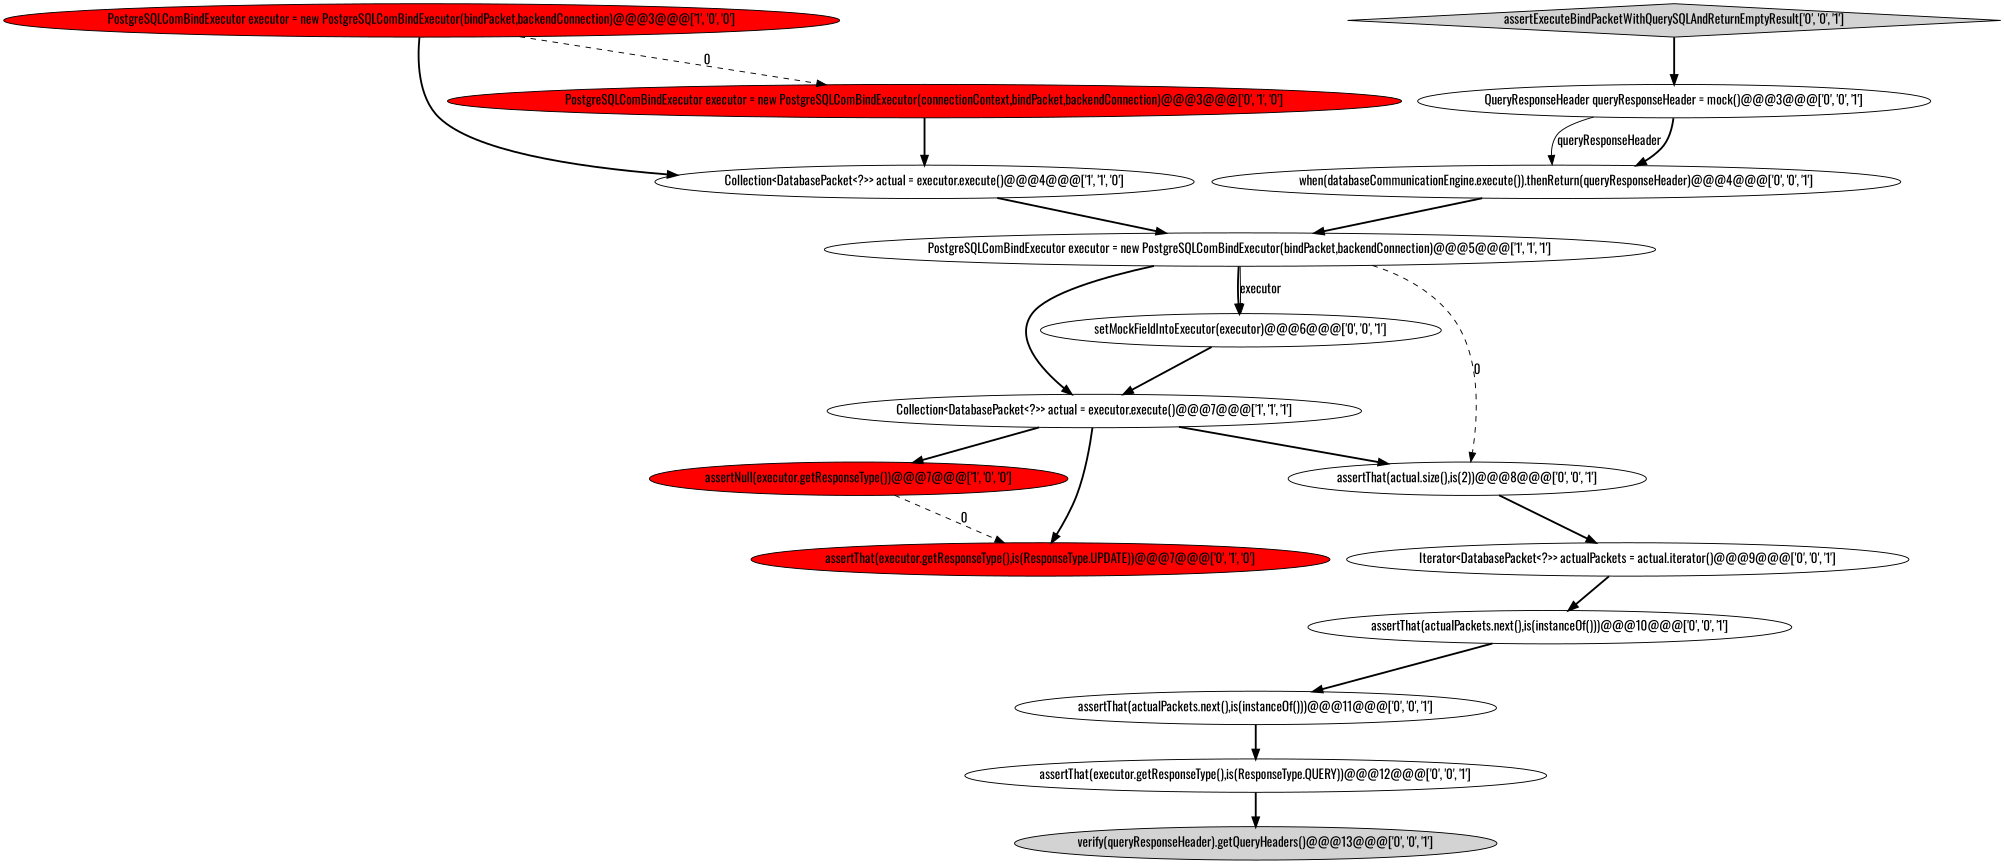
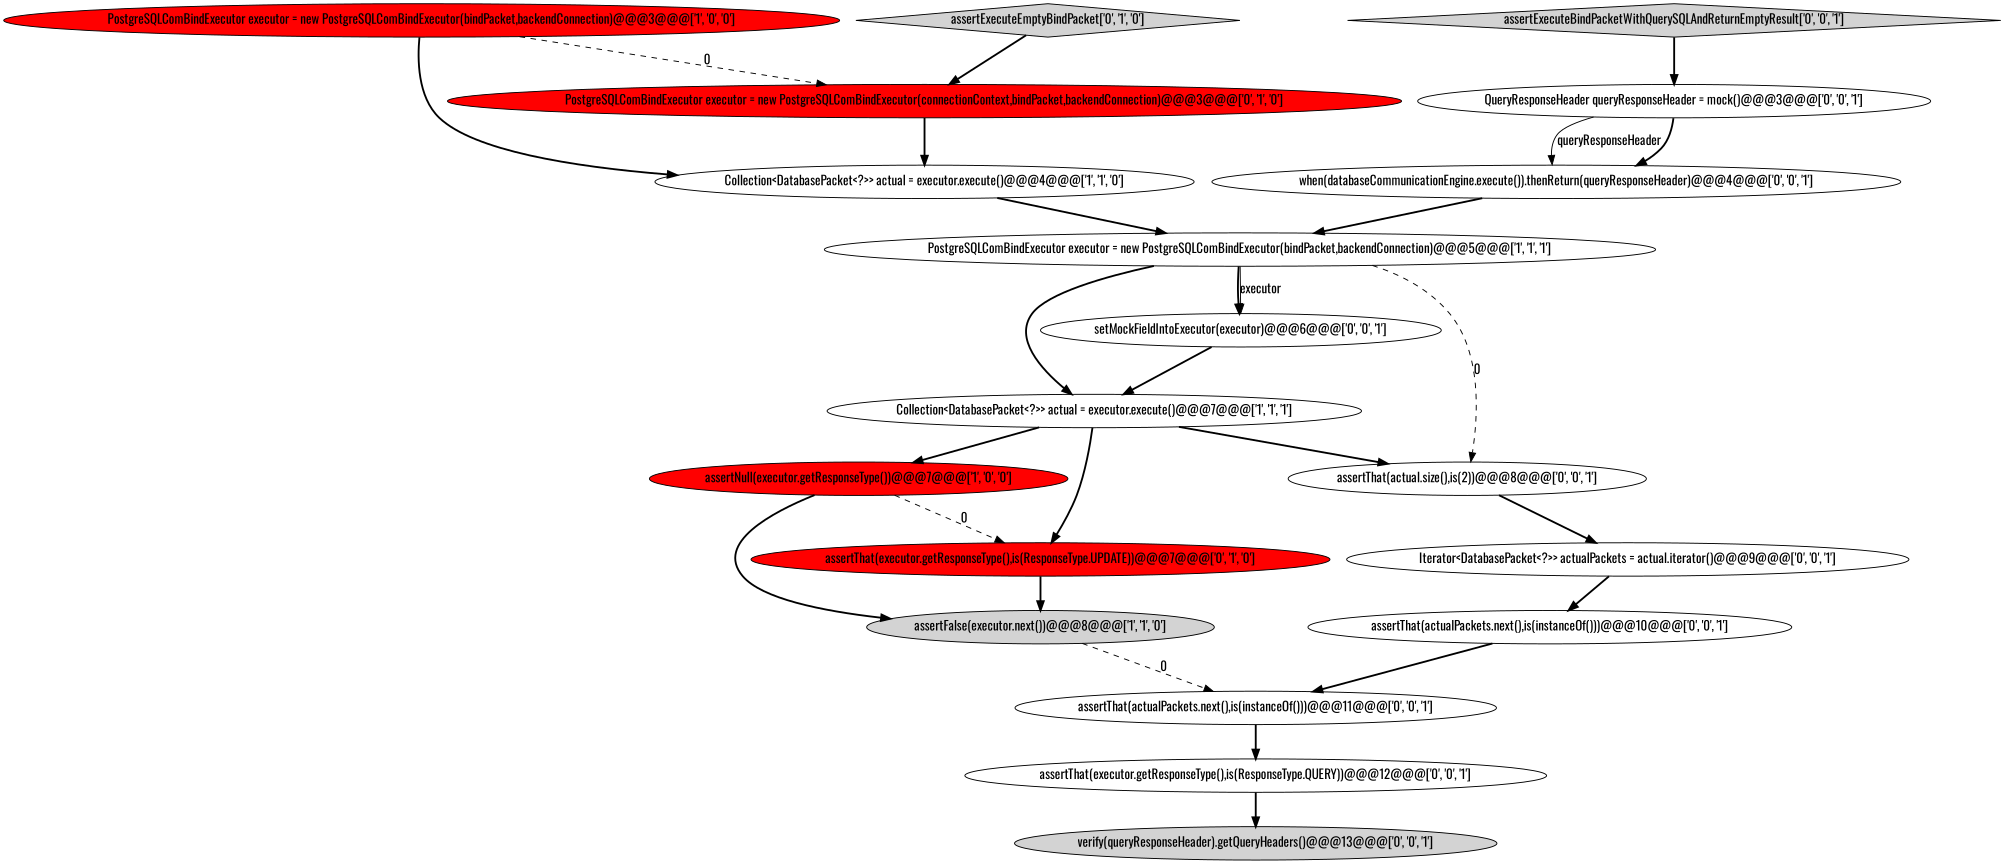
node "assertExecuteEmptyBindPacket['0', '1', '0']": added
node "assertFalse(executor.next())@@@8@@@['1', '1', '0']": added
